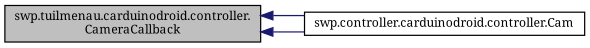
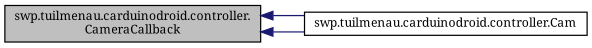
node "swp.controller.carduinodroid.controller.Cam": label "swp.controller.carduinodroid.controller.Cam" -> "swp.tuilmenau.carduinodroid.controller.Cam"
